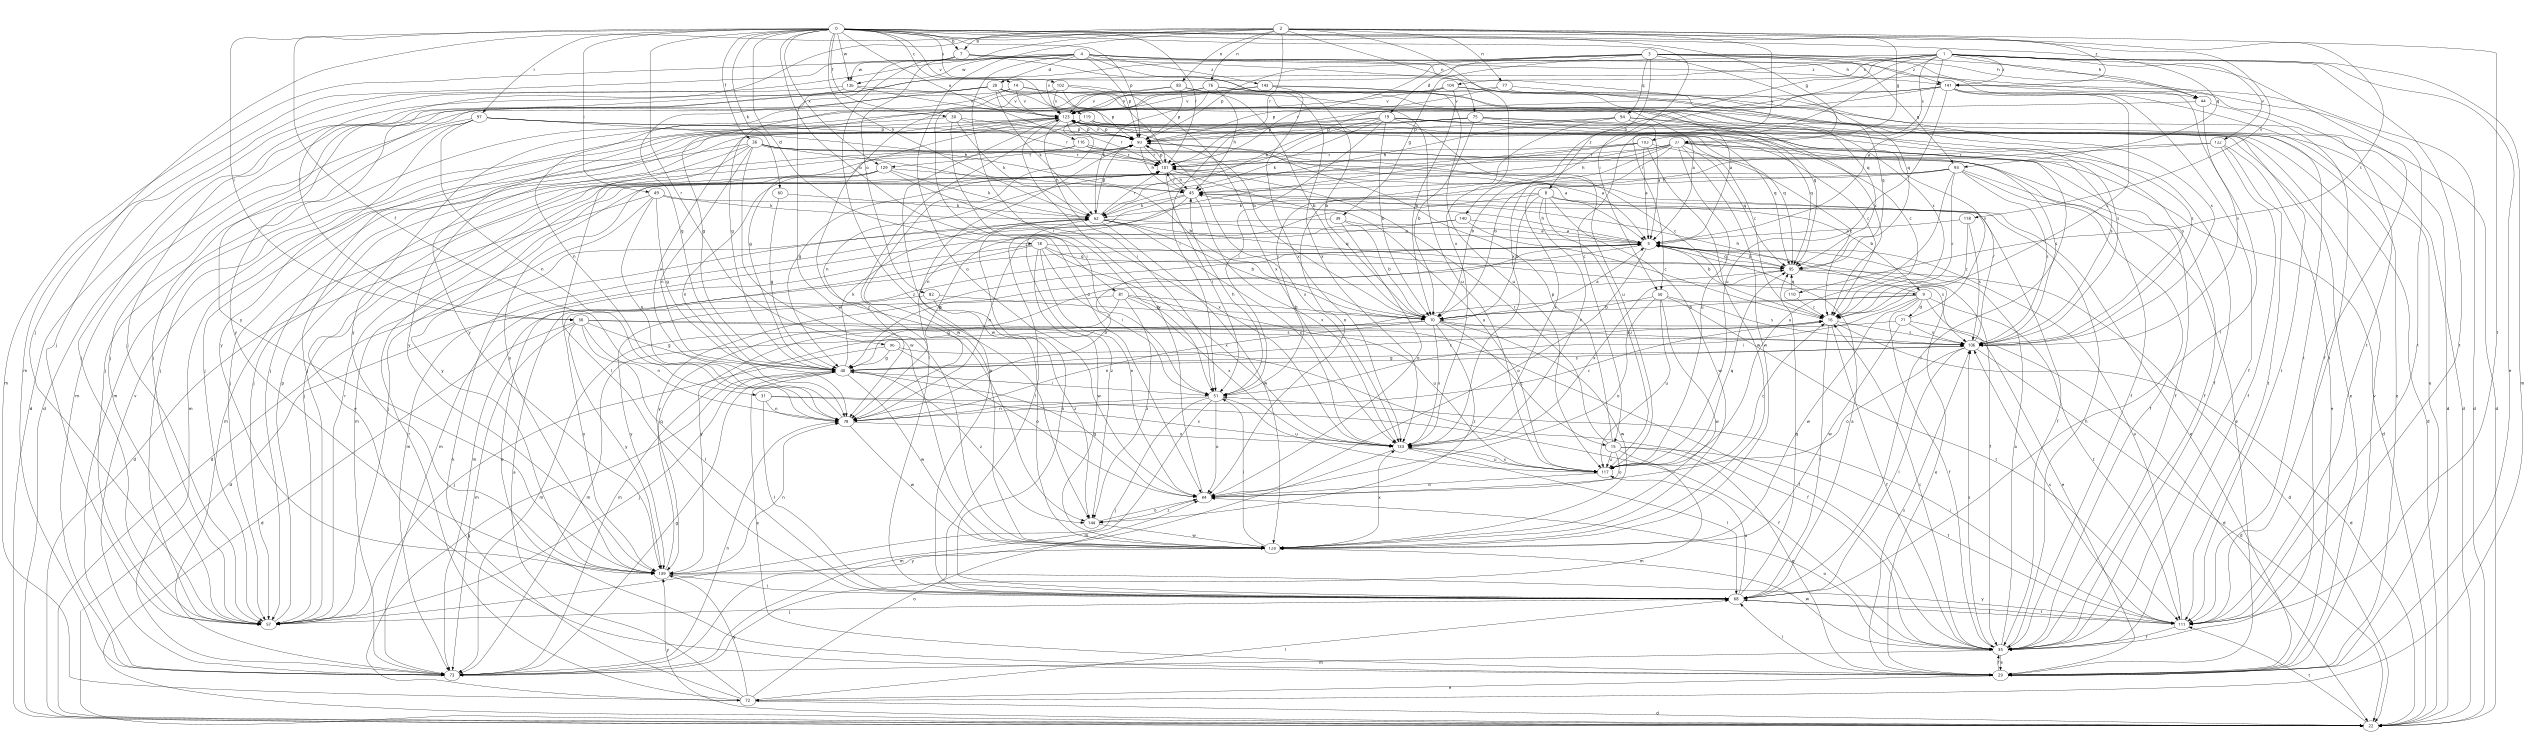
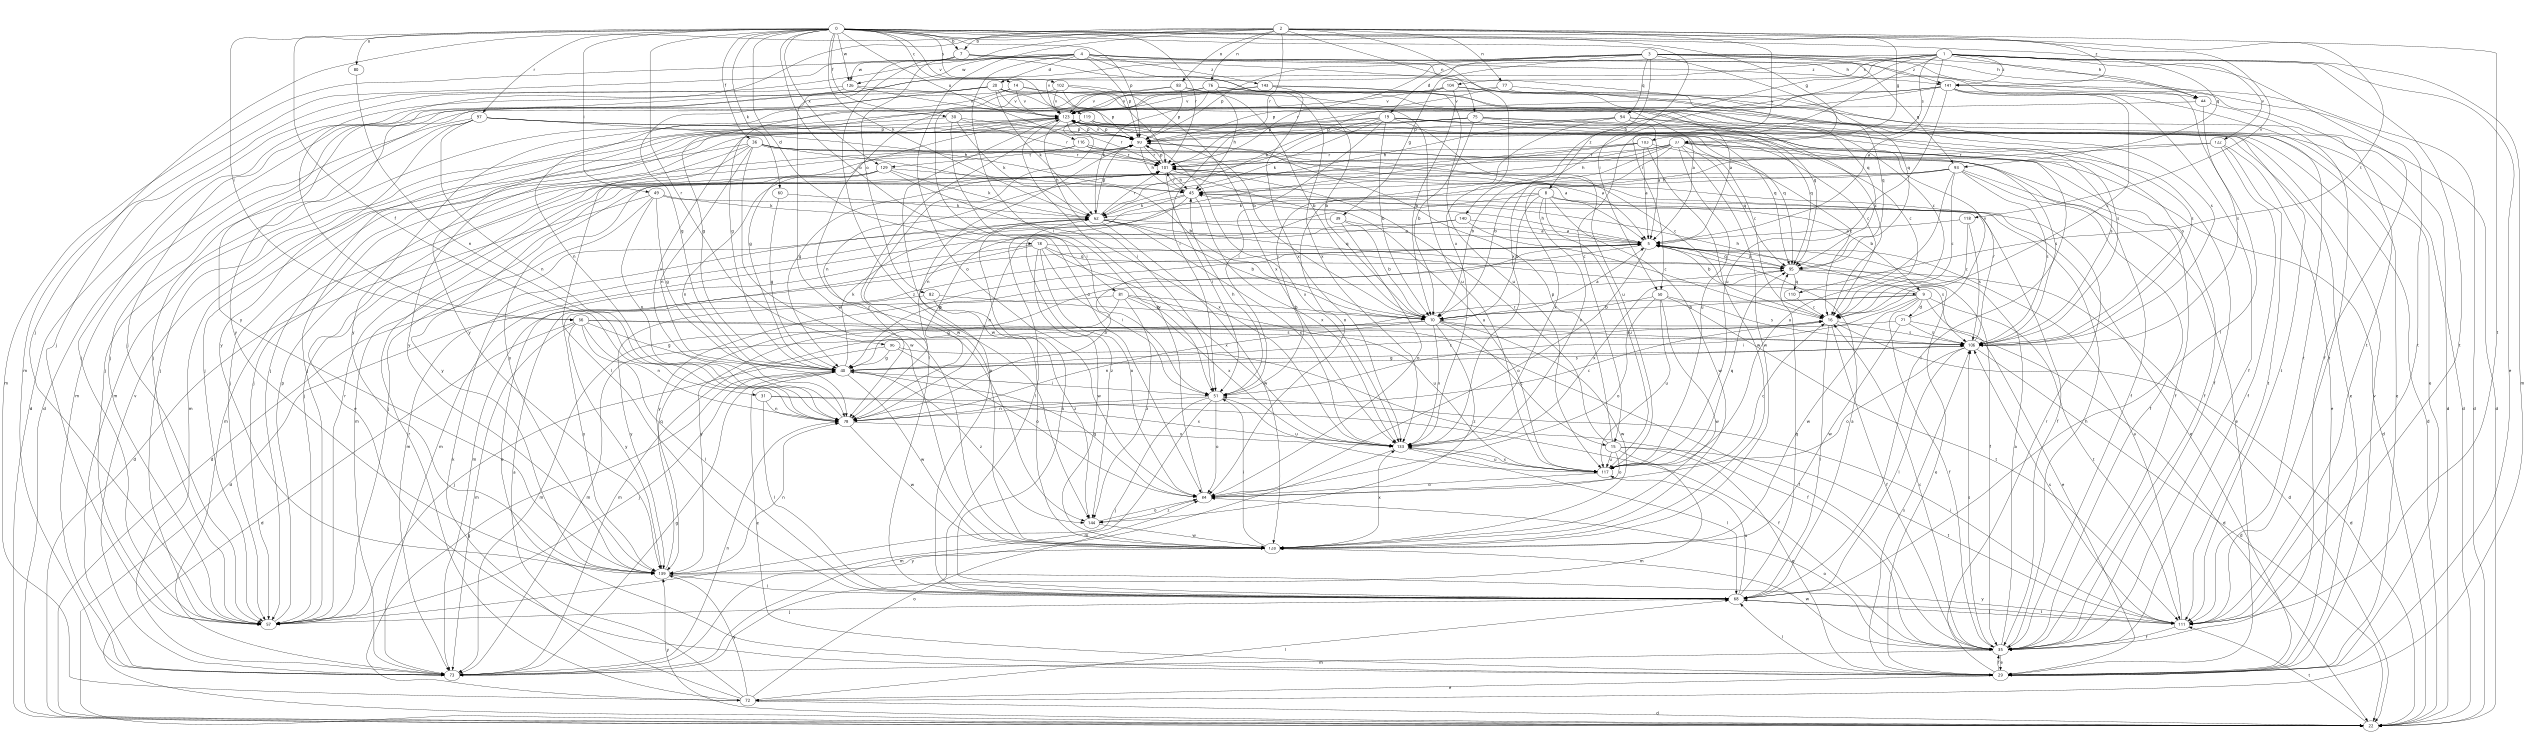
node "80": added
edge "29" -> "101": added, label "r"
edge "110" -> "95": reversed
